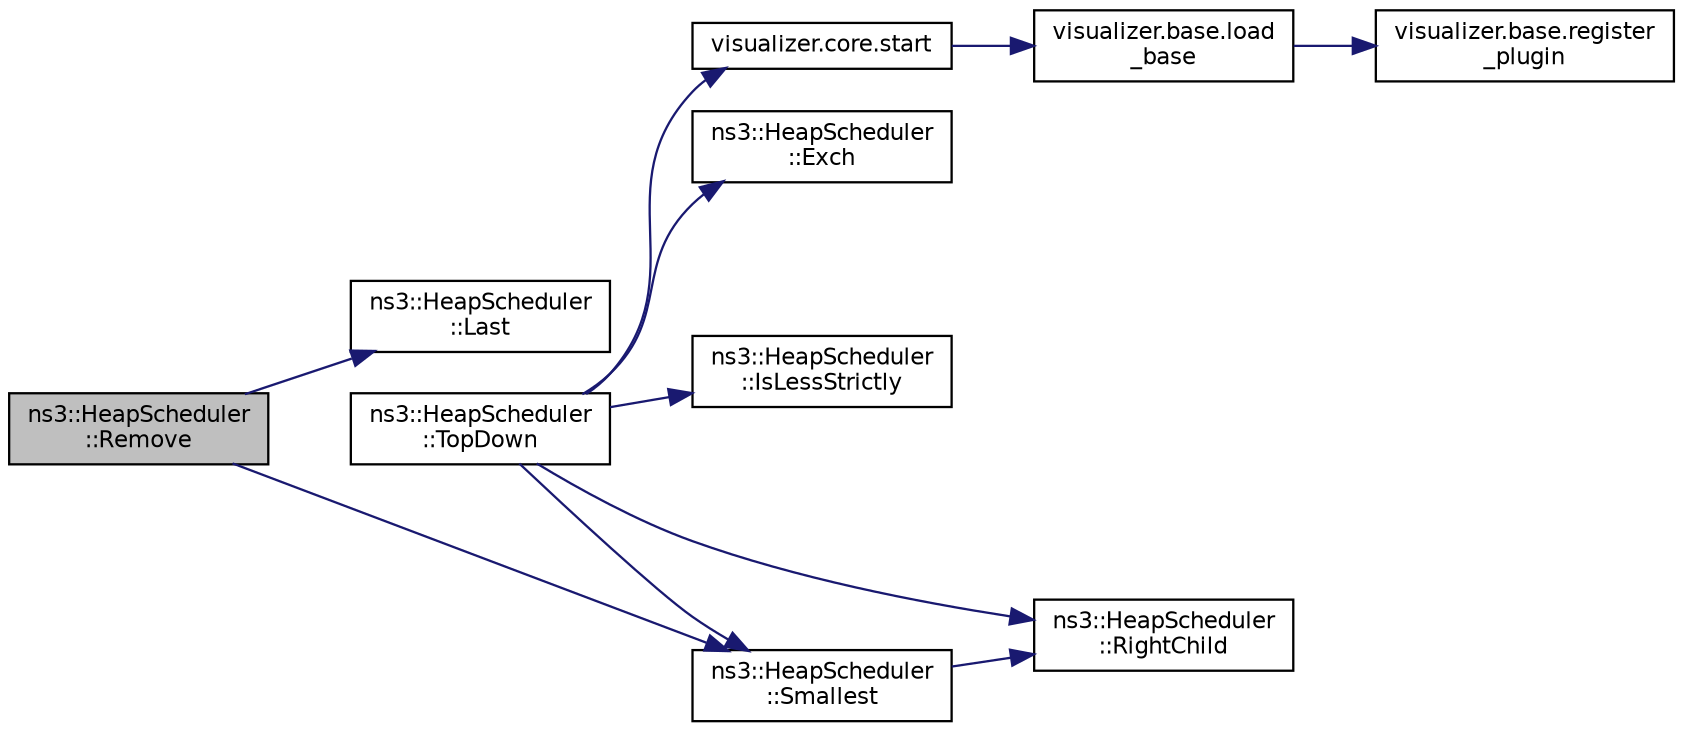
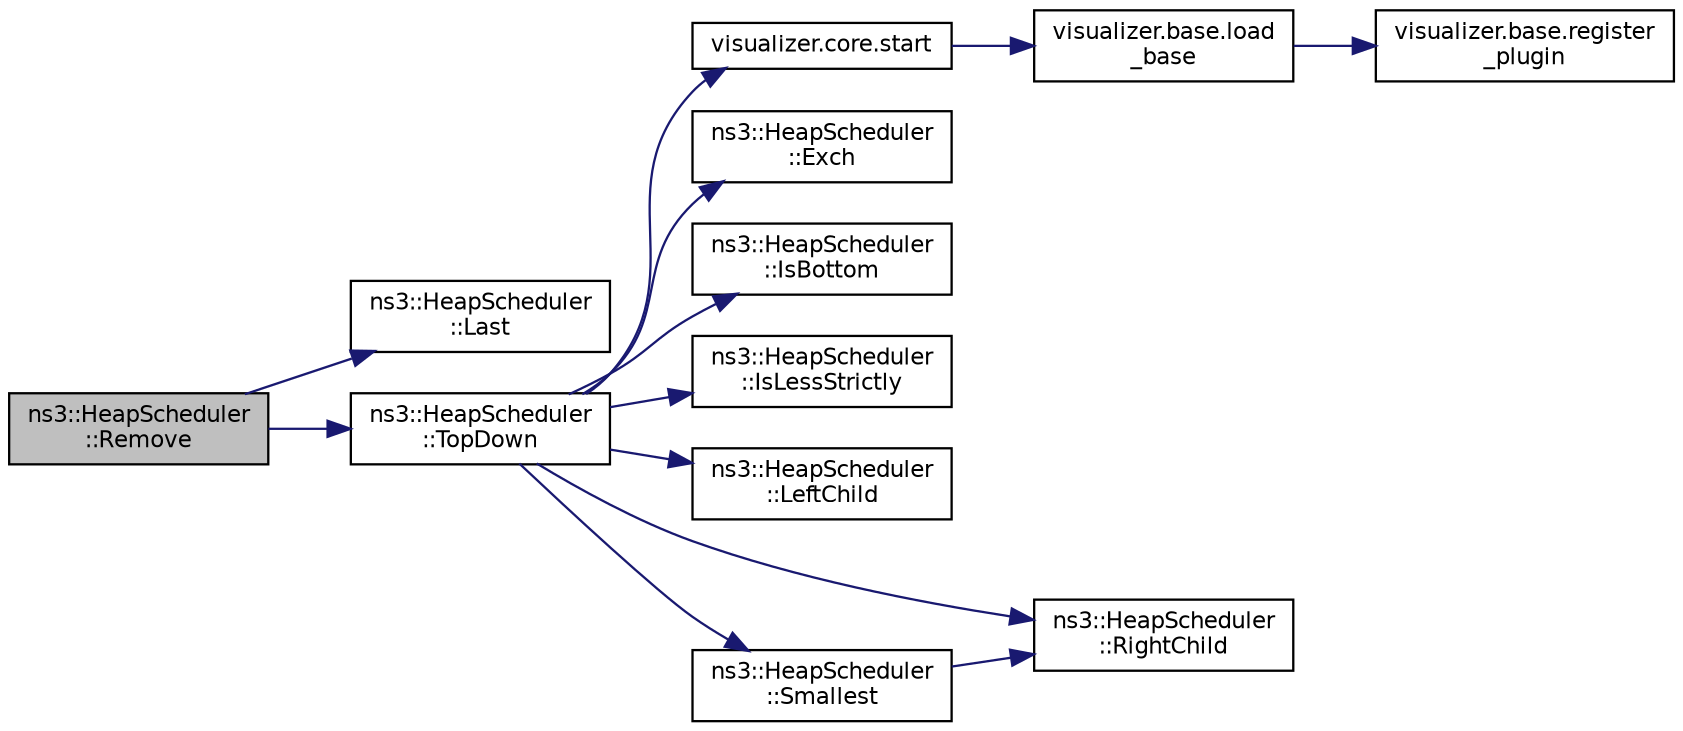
node "ns3::HeapScheduler ::IsBottom": added
node "ns3::HeapScheduler ::LeftChild": added
edge "ns3::HeapScheduler ::Remove" -> "ns3::HeapScheduler ::Smallest": now "ns3::HeapScheduler ::Remove" -> "ns3::HeapScheduler ::TopDown"
